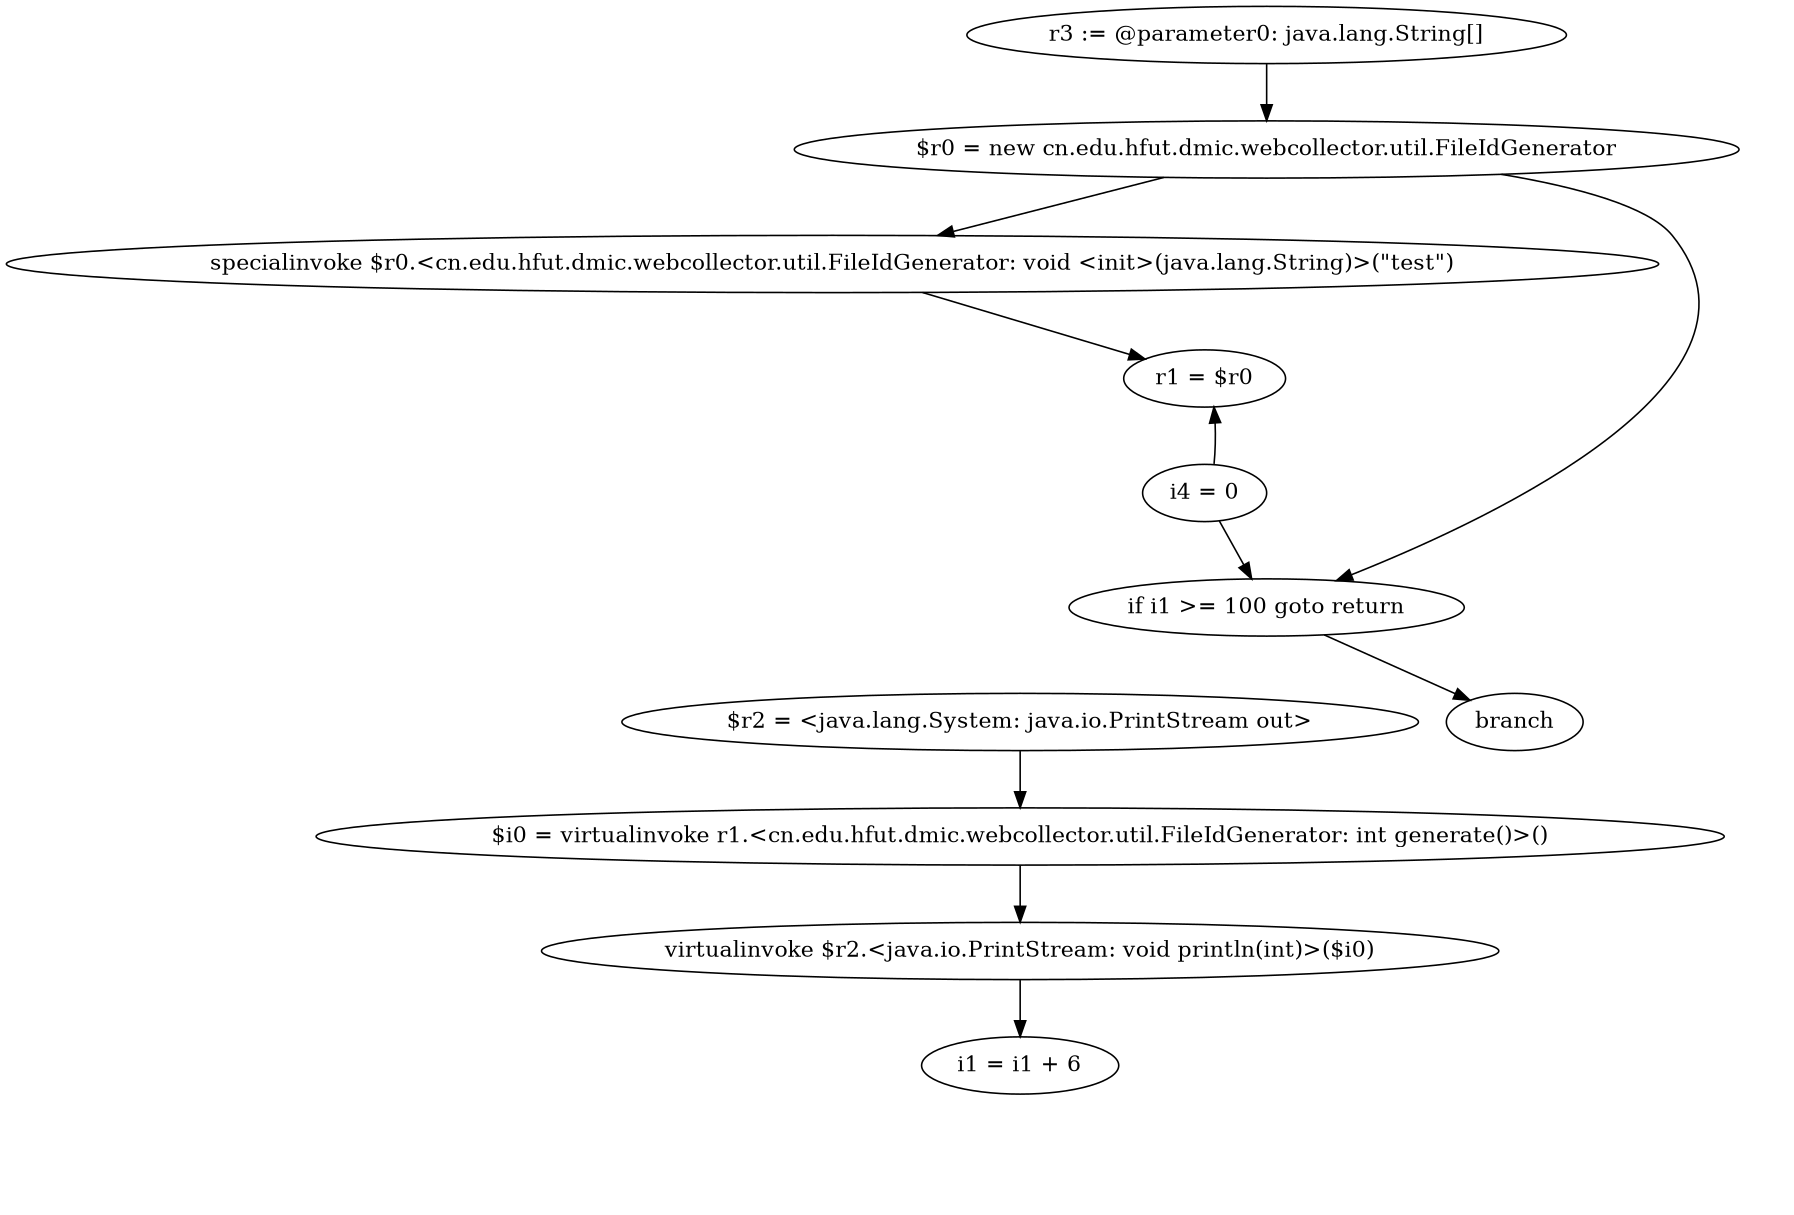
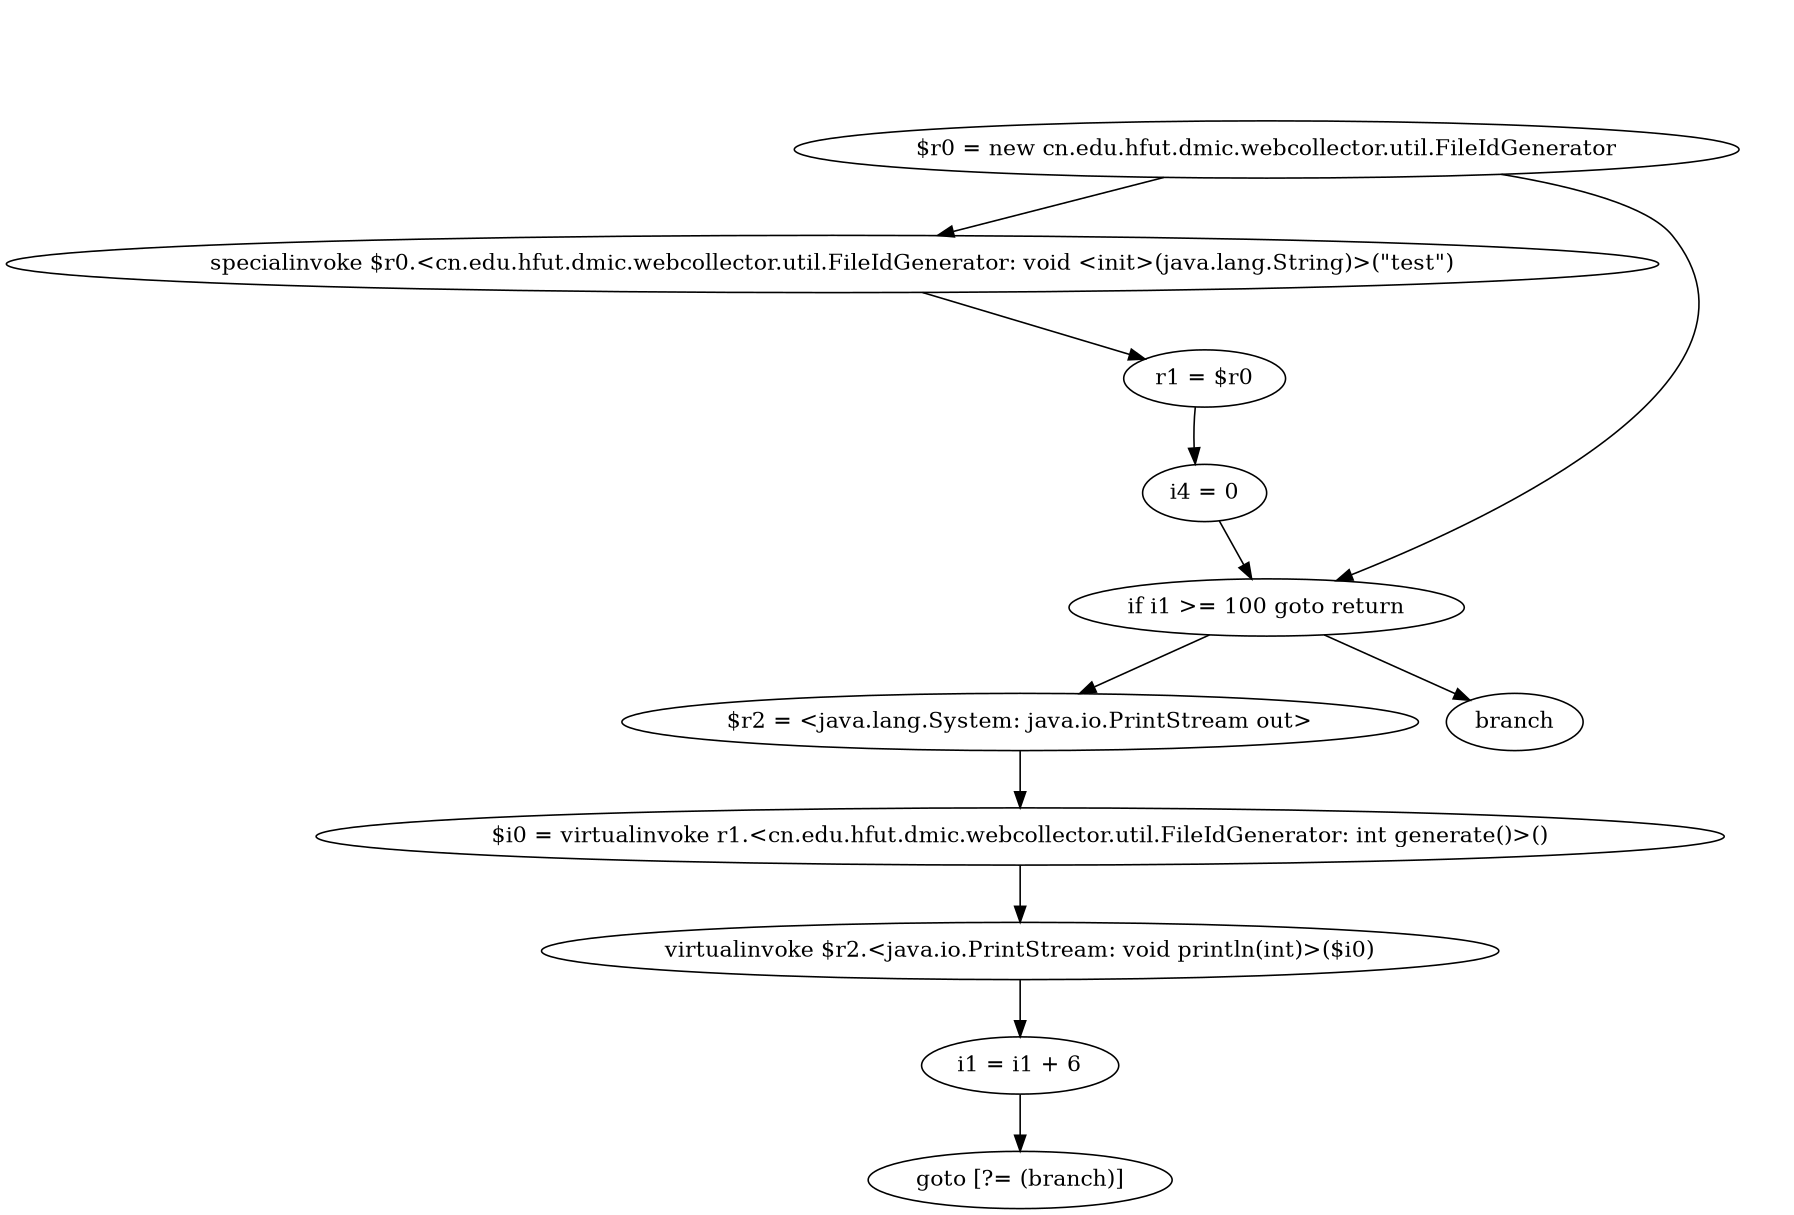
node "r3 := @parameter0: java.lang.String[]": removed
edge "i4 = 0" -> "r1 = $r0": reversed
edge "if i1 >= 100 goto return" -> "$r2 = <java.lang.System: java.io.PrintStream out>": added
node "goto [?= (branch)]": added
